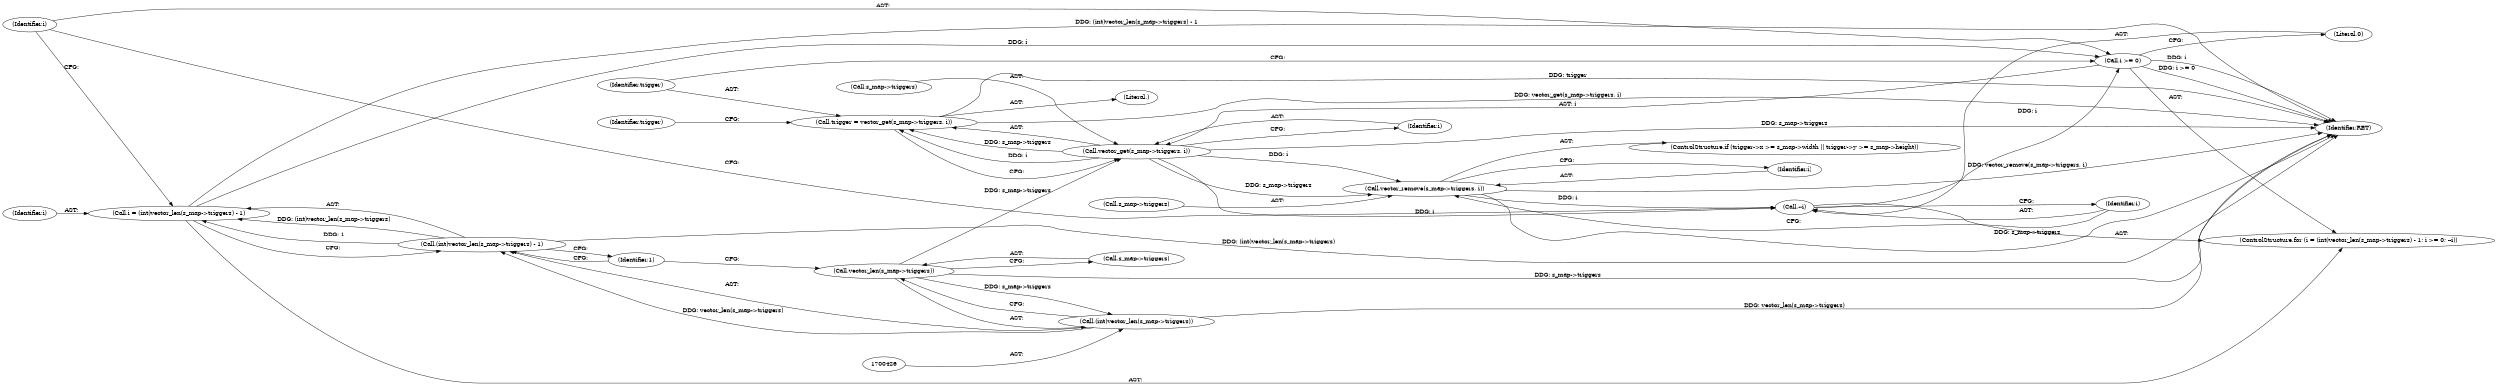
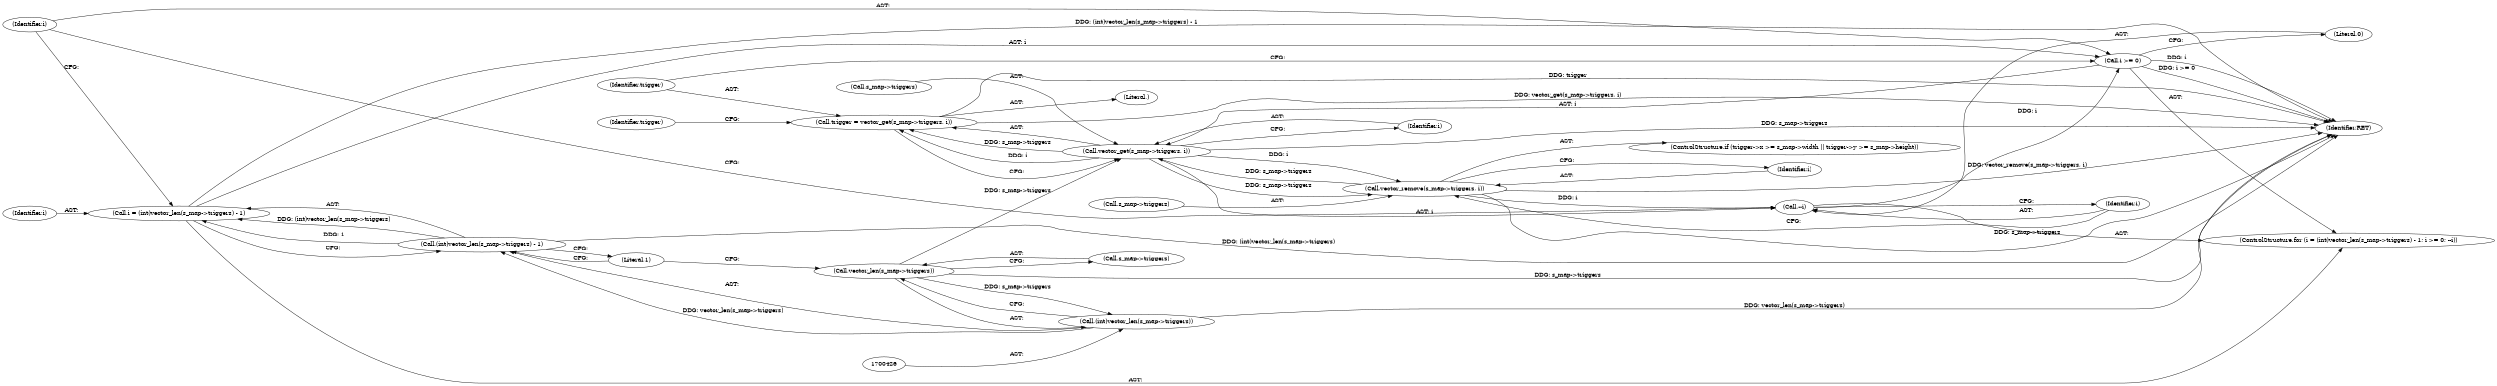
edge "(Call,i = (int)vector_len(s_map->triggers) - 1)" -> "(Call,i >= 0)": label "DDG: i" -> "AST: i"
edge "(Call,vector_remove(s_map->triggers, i))" -> "(Call,vector_get(s_map->triggers, i))": added, label "DDG: s_map->triggers"
edge "(Call,vector_get(s_map->triggers, i))" -> "(Call,--i)": label "DDG: i" -> "AST: i"
node "(Identifier,1)": label "(Identifier,1)" -> "(Literal,1)"
